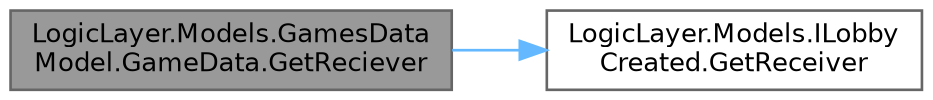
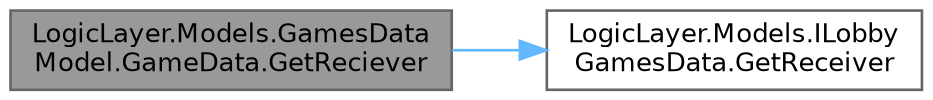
node "LogicLayer.Models.ILobby Created.GetReceiver": label "LogicLayer.Models.ILobby Created.GetReceiver" -> "LogicLayer.Models.ILobby GamesData.GetReceiver"
